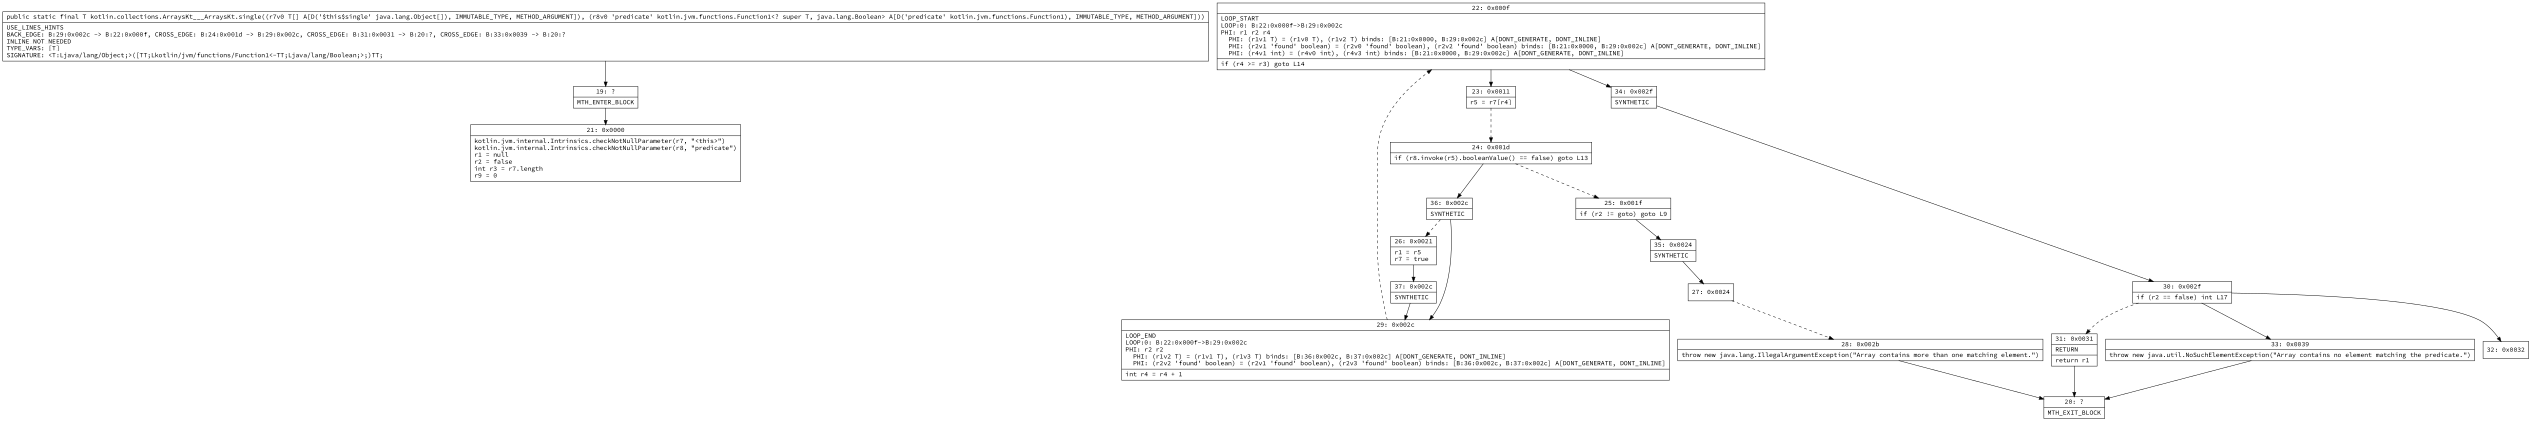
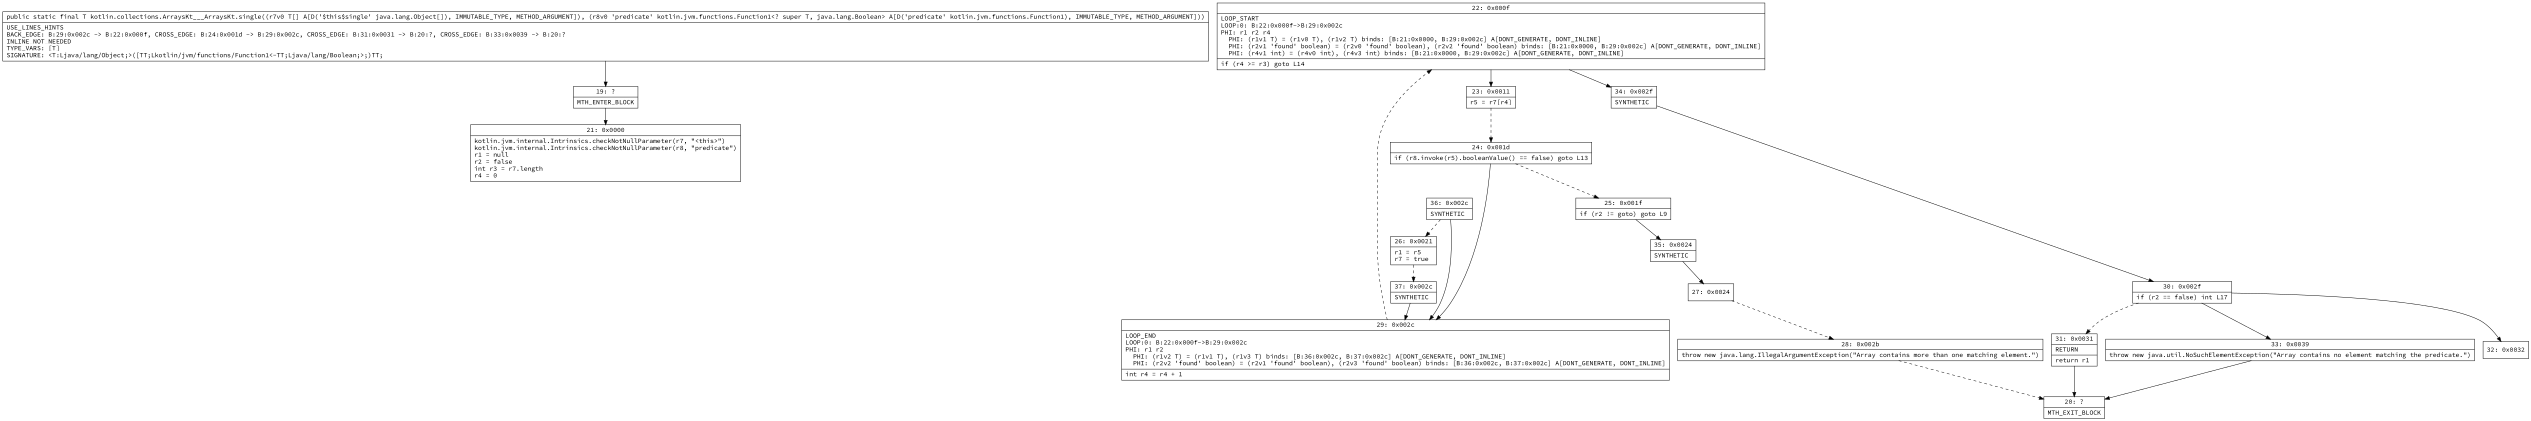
node "21: 0x0000": text "r9 = 0" -> "r4 = 0"
edge "24: 0x001d" -> "36: 0x002c": now "24: 0x001d" -> "29: 0x002c"
edge "26: 0x0021" -> "37: 0x002c": style solid -> dashed
node "29: 0x002c": text "PHI: r2 r2" -> "PHI: r1 r2"
edge "28: 0x002b" -> "20: ?": style solid -> dashed
